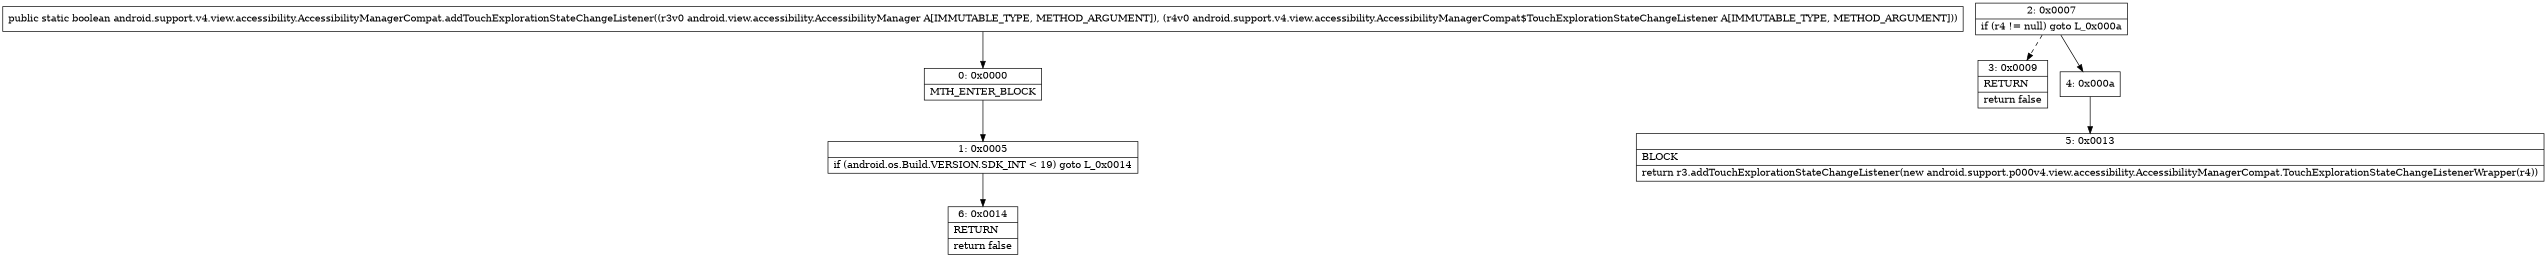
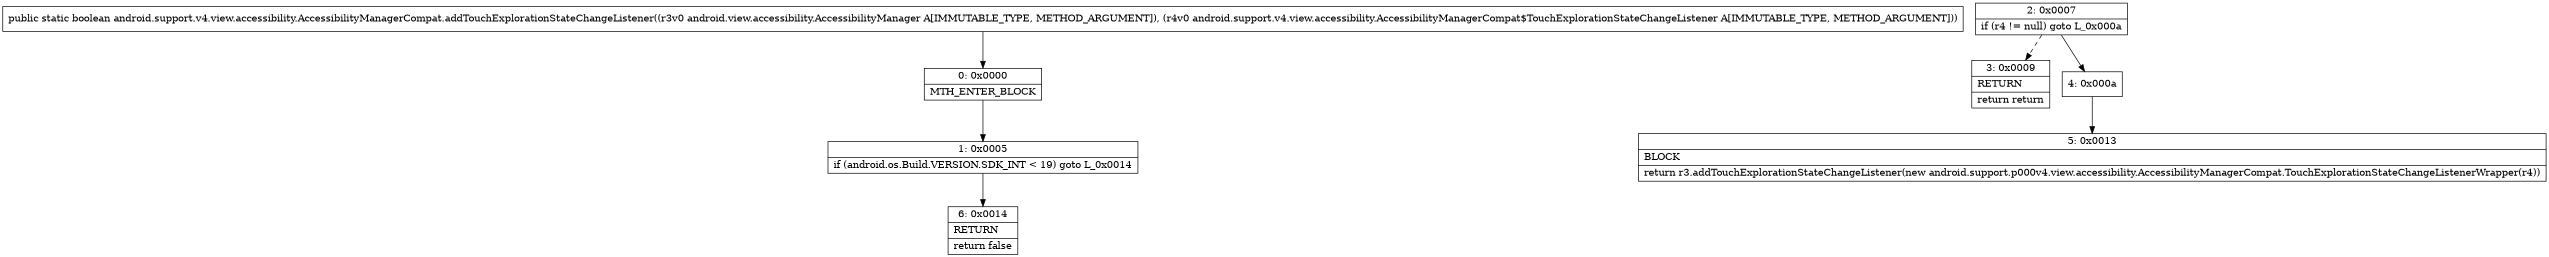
node "3: 0x0009": text "return false" -> "return return"
